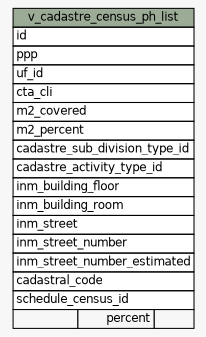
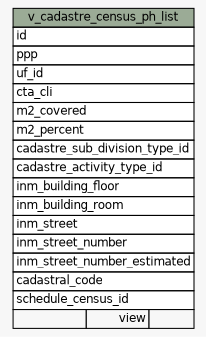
node "v_cadastre_census_ph_list": text "percent" -> "view"
